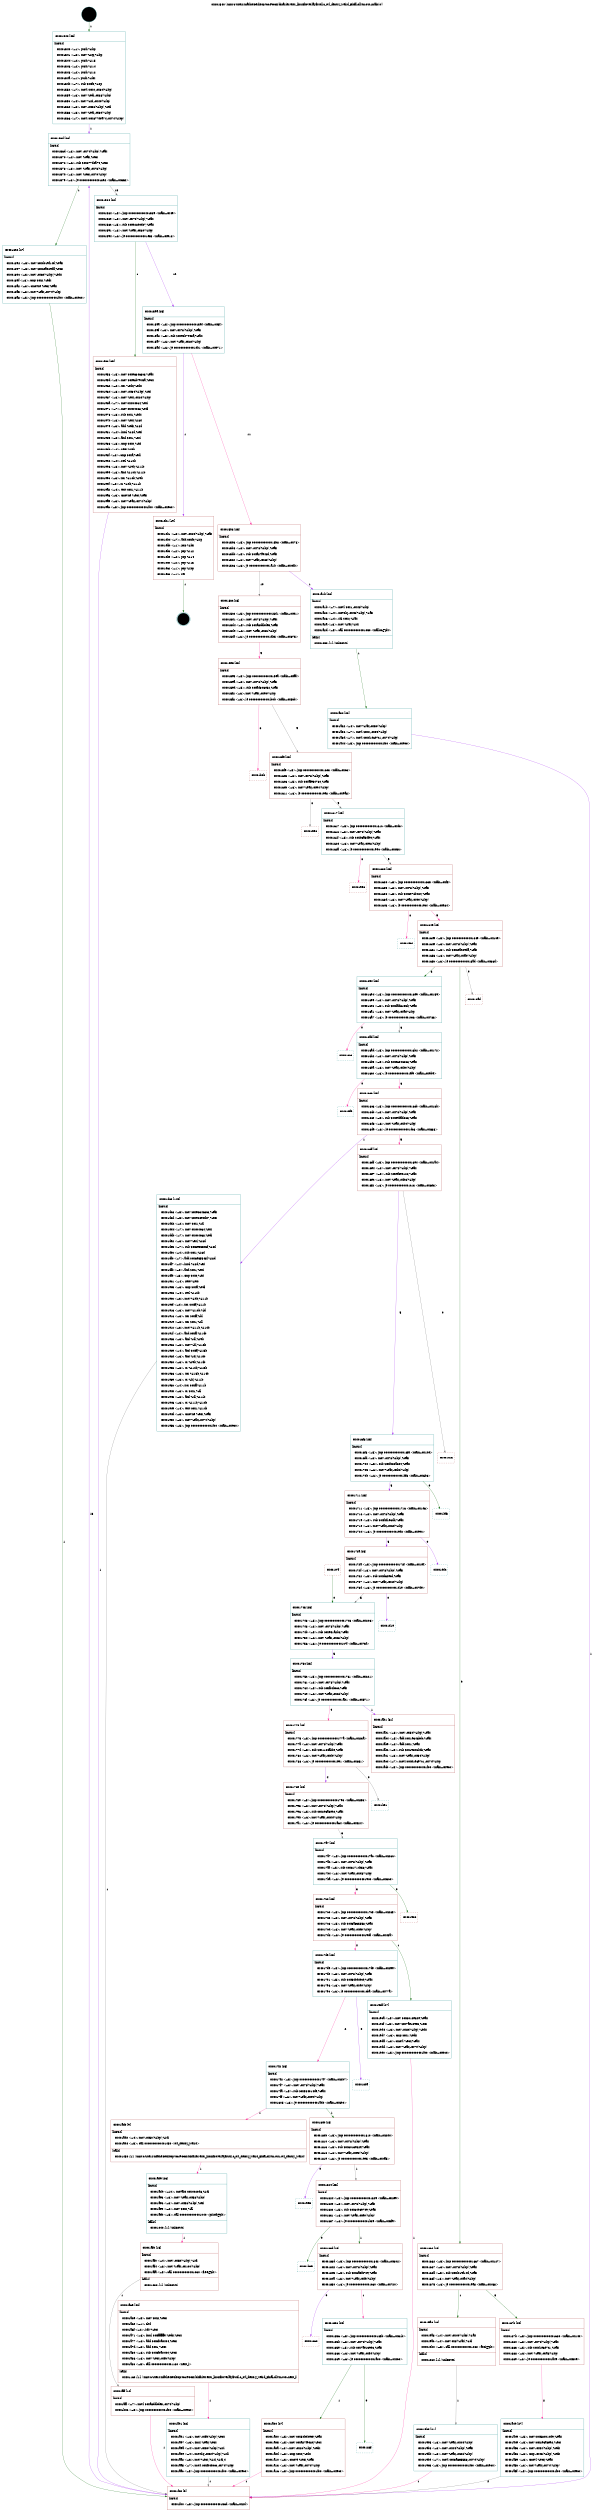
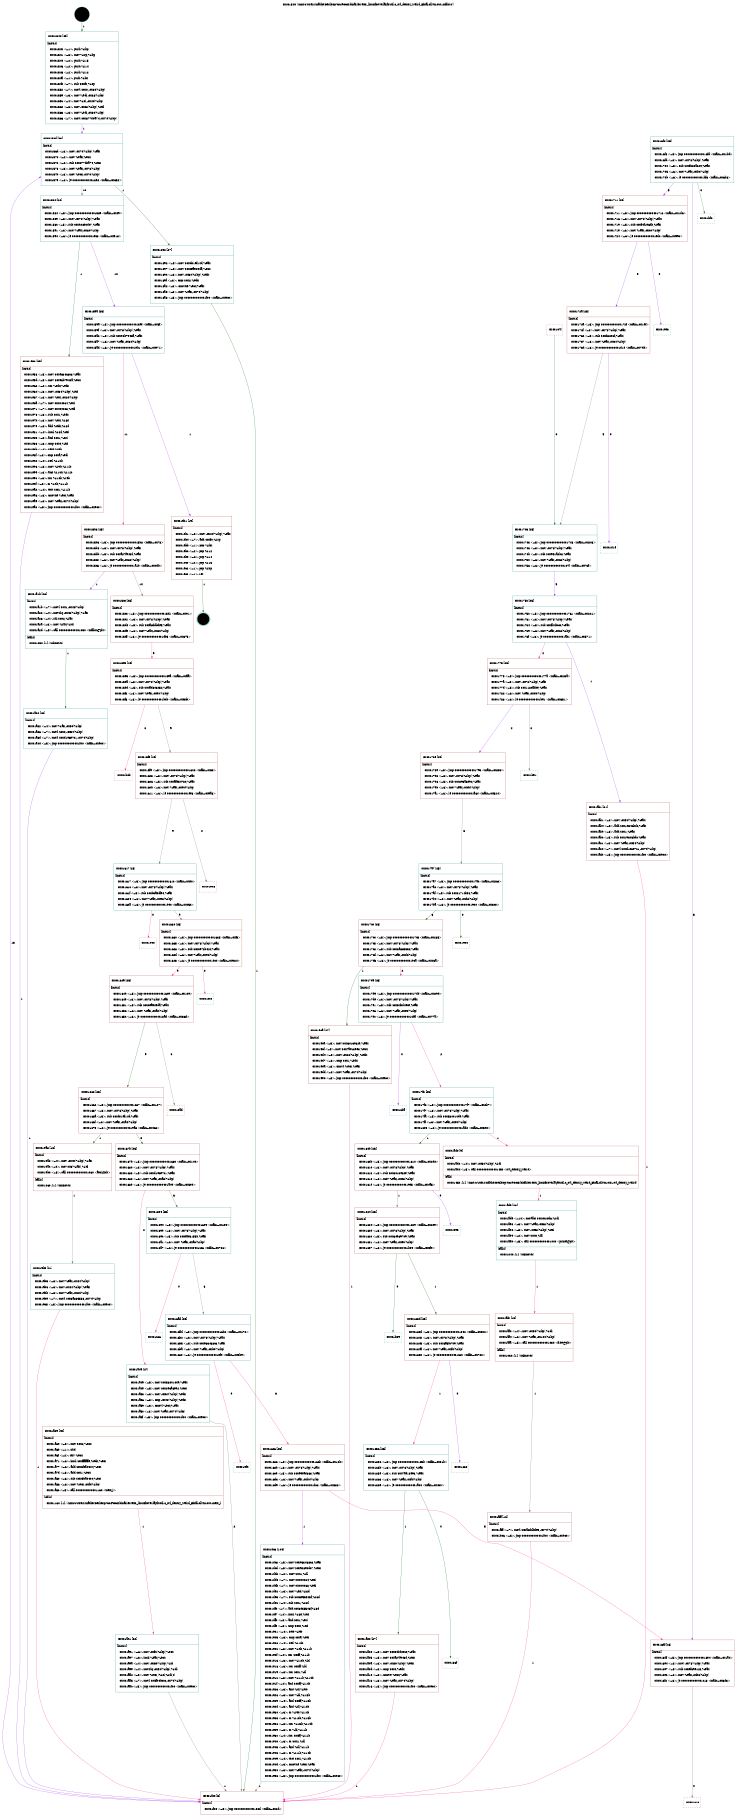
edge "0x401649 [25]" -> "0x401694 [25]": now "0x40167b [25]" -> "0x401694 [25]"
edge "0x4016df [25]" -> "0x4016f8 [25]": reversed
edge "0x401ab1 [31]" -> "0x401f00 [5]": added, label "1"
edge "0x4017a7 [25]" -> "0x4017c0 [25]": color deeppink -> darkgreen
node "0x4019ca [27]": color teal -> brown
